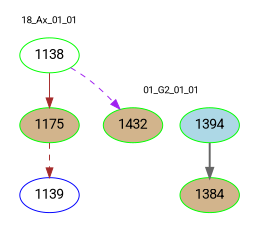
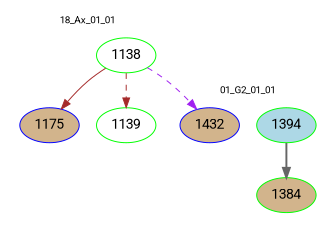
node "1175": color green -> blue
node "1432": color green -> blue
edge "1175" -> "1139": now "1138" -> "1139"
node "1139": color blue -> green
